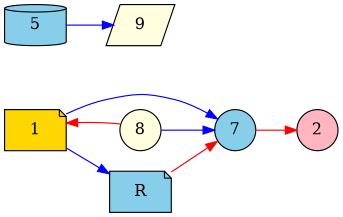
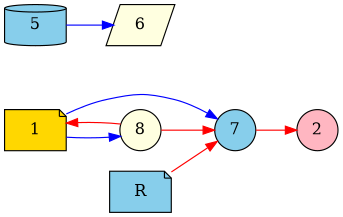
node "9": label "9" -> "6"
edge "8" -> "7": color blue -> red
edge "1" -> "R": now "1" -> "8"
